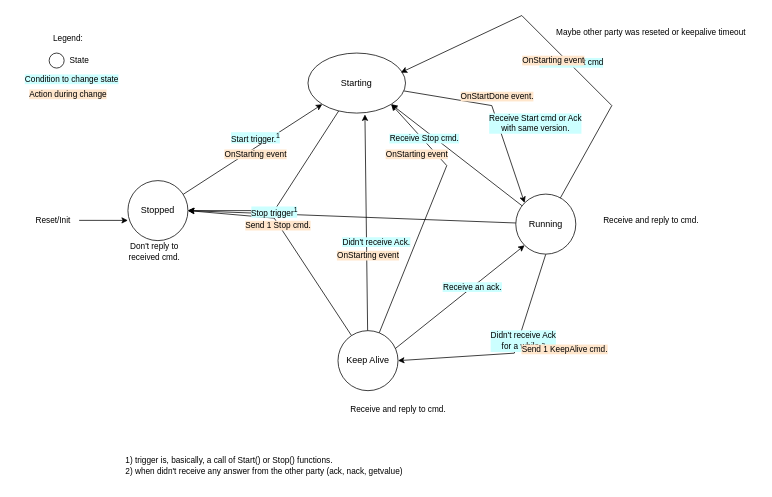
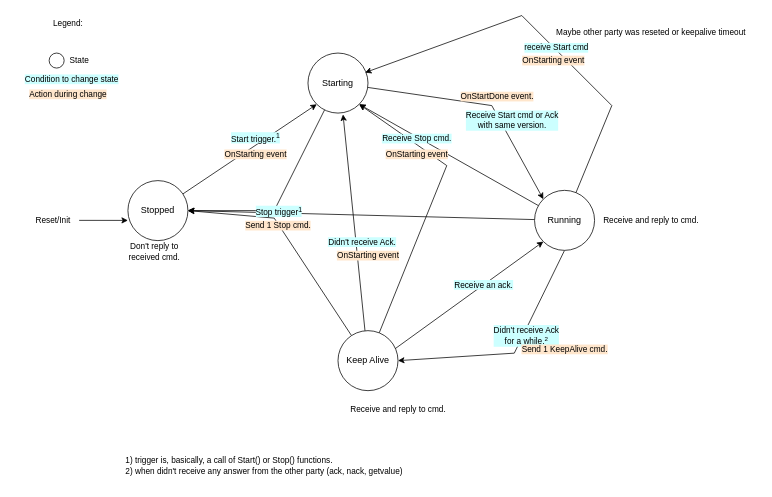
node "Legend:": moved (68, 38) -> (68, 23)
node "Starting": size 98x60 -> 60x60
node "Running": moved (546, 224) -> (564, 220)
